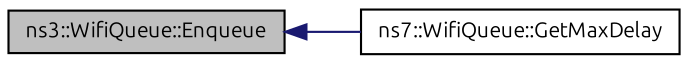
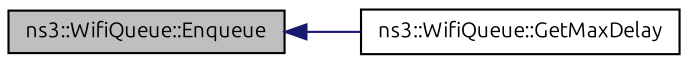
node "ns7::WifiQueue::GetMaxDelay": label "ns7::WifiQueue::GetMaxDelay" -> "ns3::WifiQueue::GetMaxDelay"
